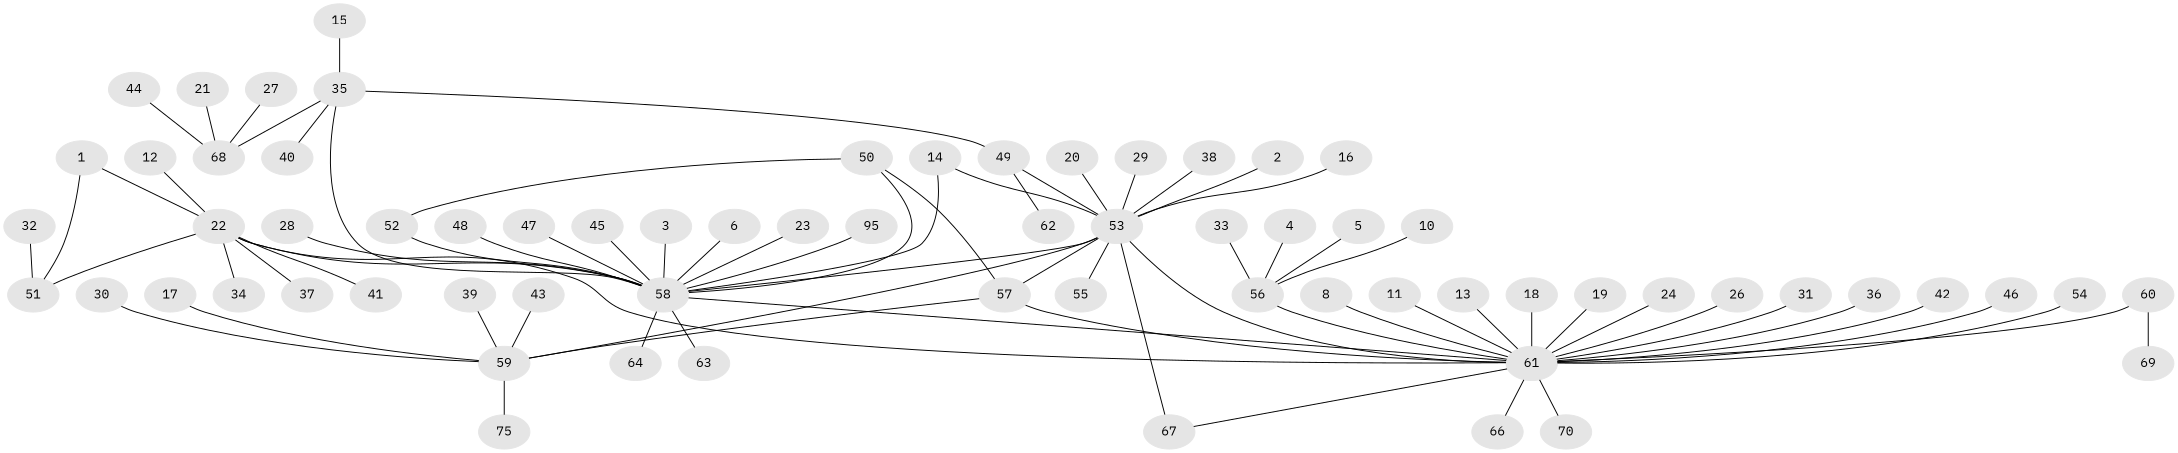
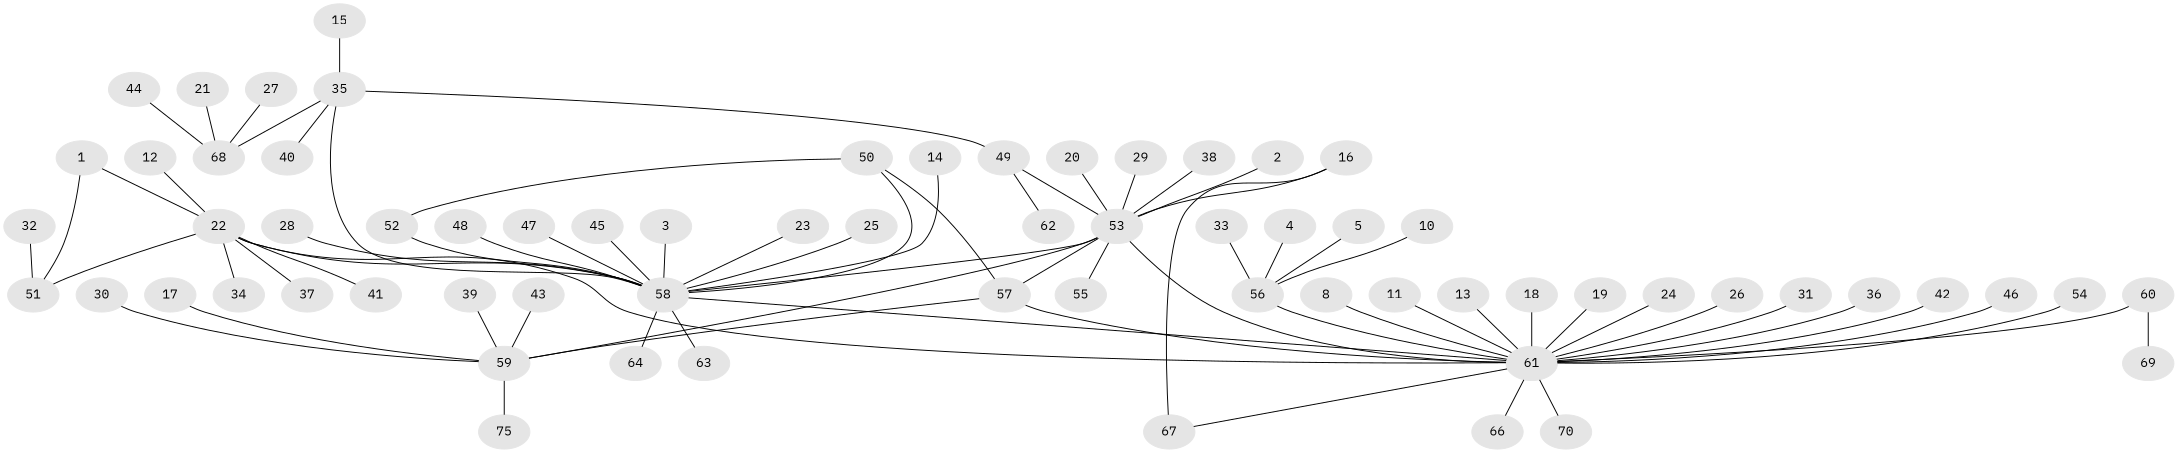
edge "14" -- "53": removed
node "6": removed
node "95": label "95" -> "25"
edge "53" -- "67": now "16" -- "67"
